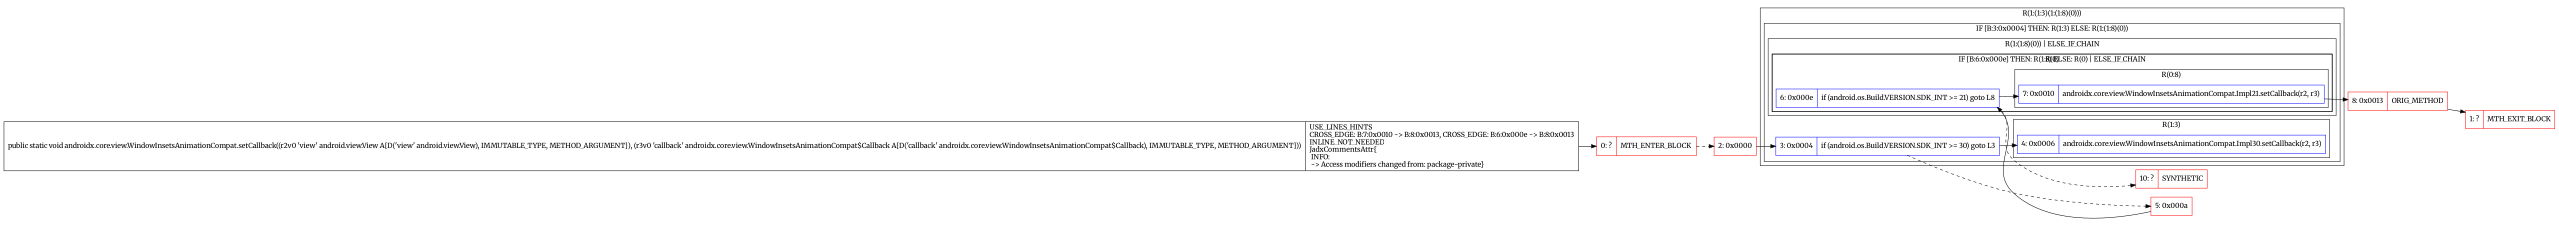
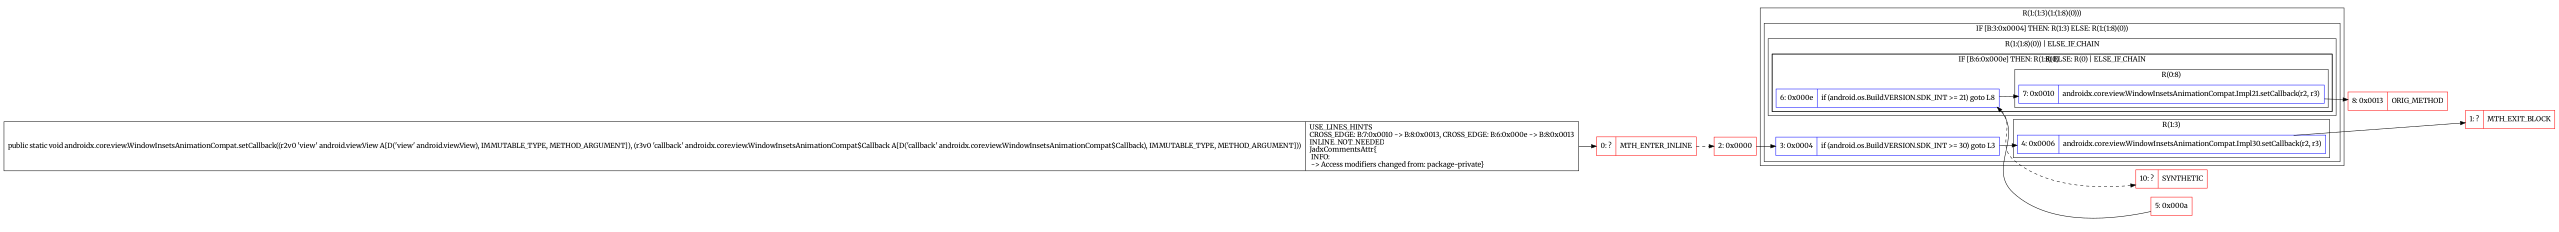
edge "8: 0x0013" -> "1: ?": now "4: 0x0006" -> "1: ?"
node "0: ?": text "MTH_ENTER_BLOCK" -> "MTH_ENTER_INLINE"
edge "3: 0x0004" -> "5: 0x000a": removed
